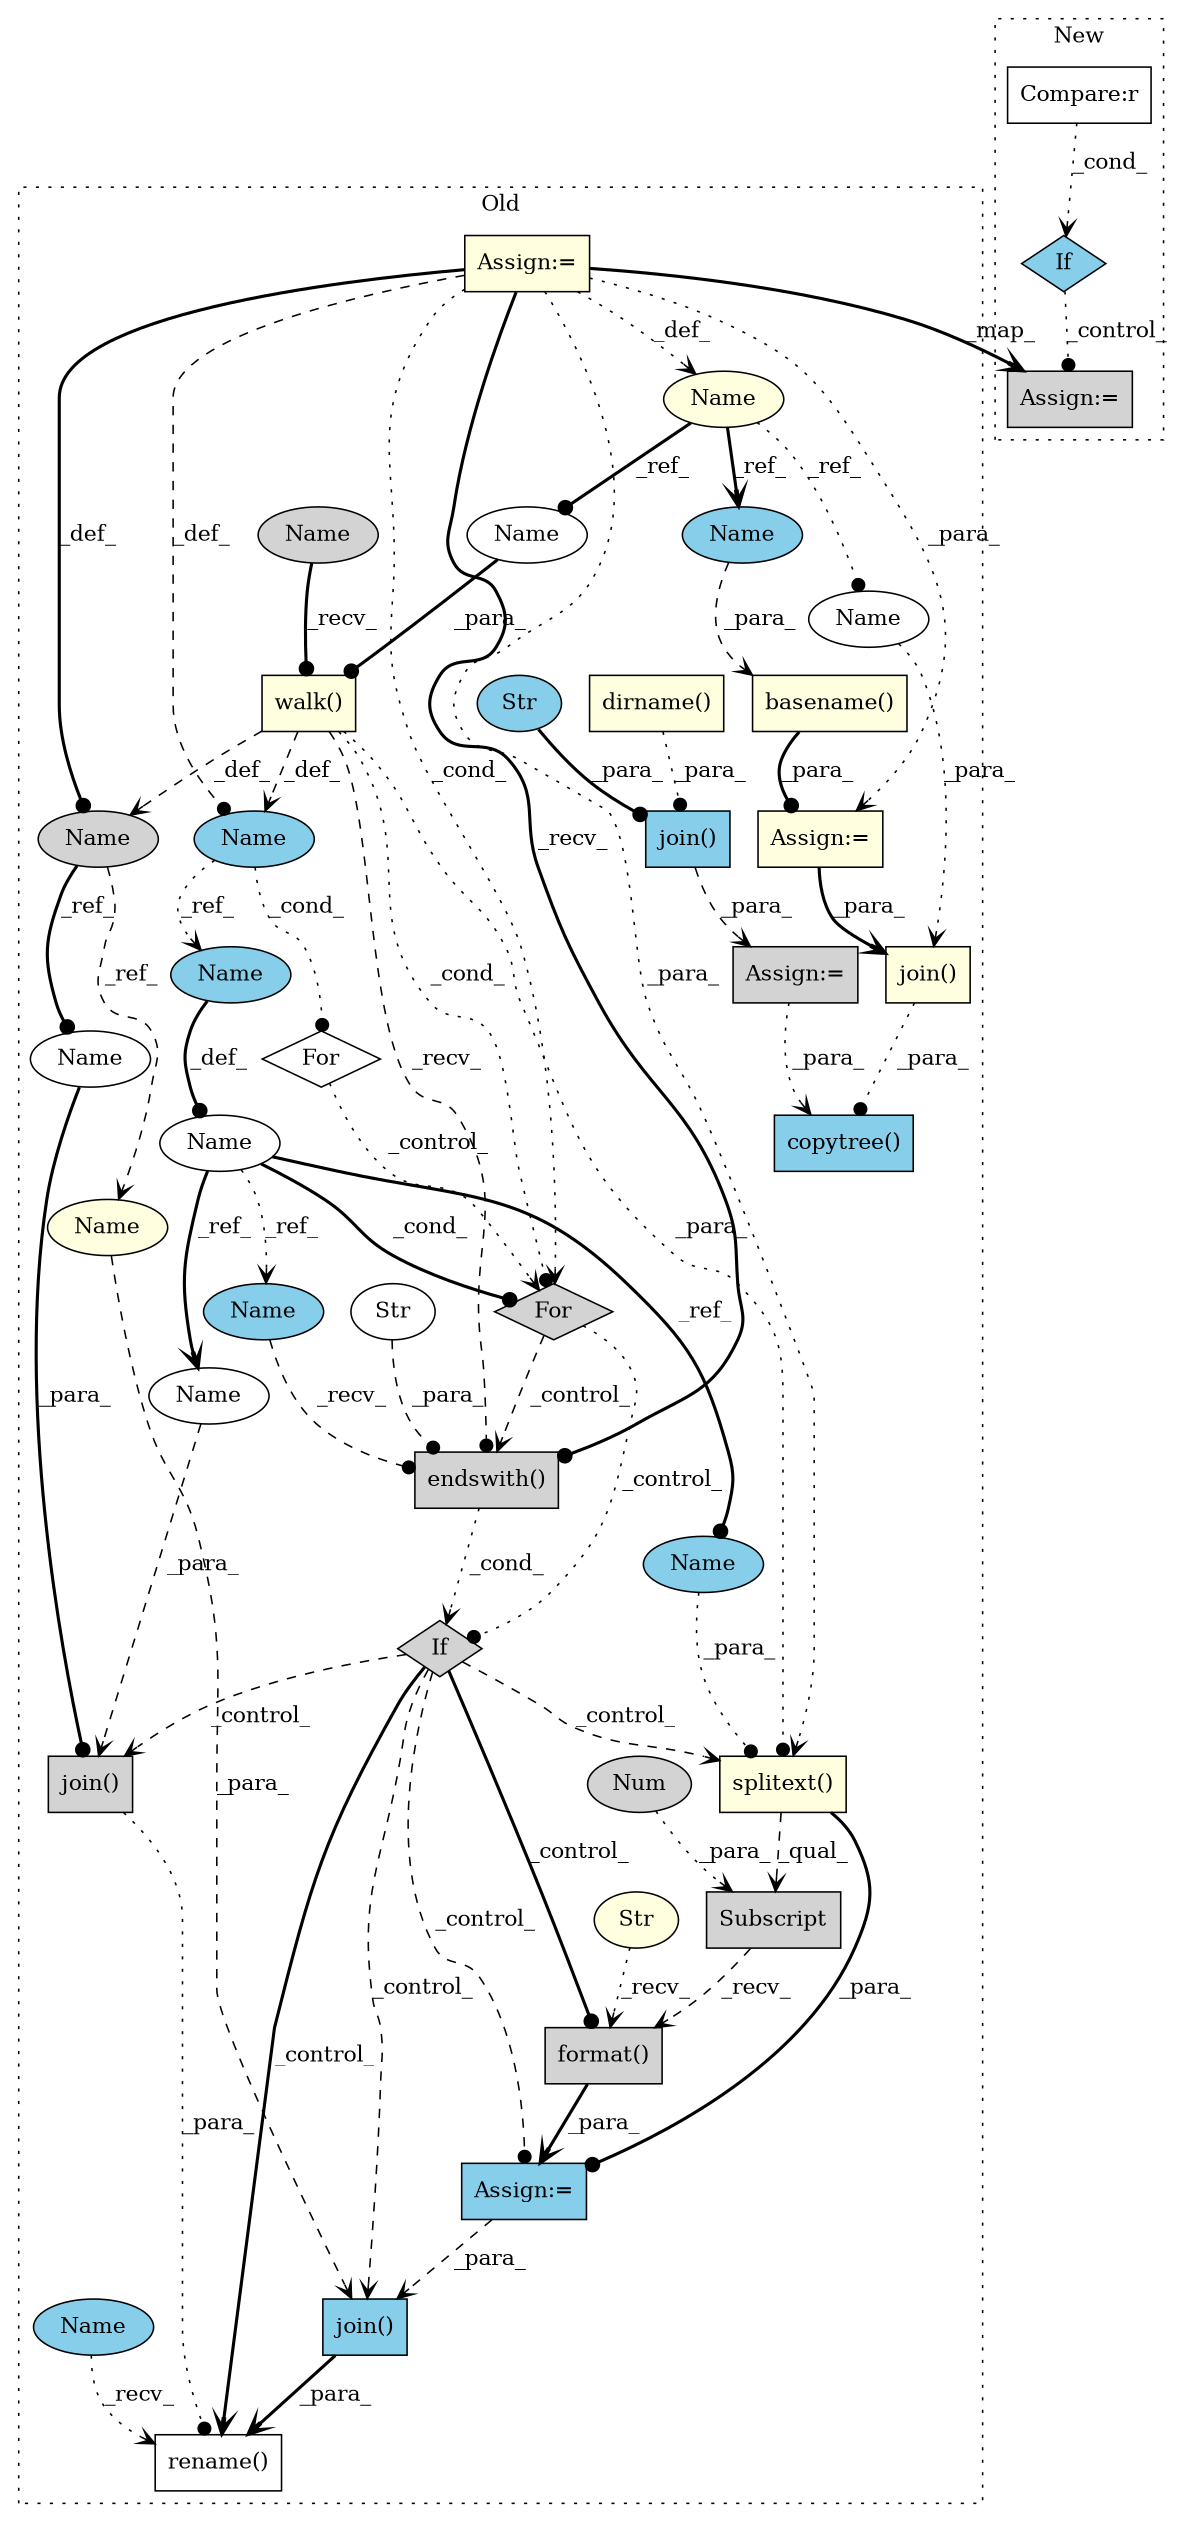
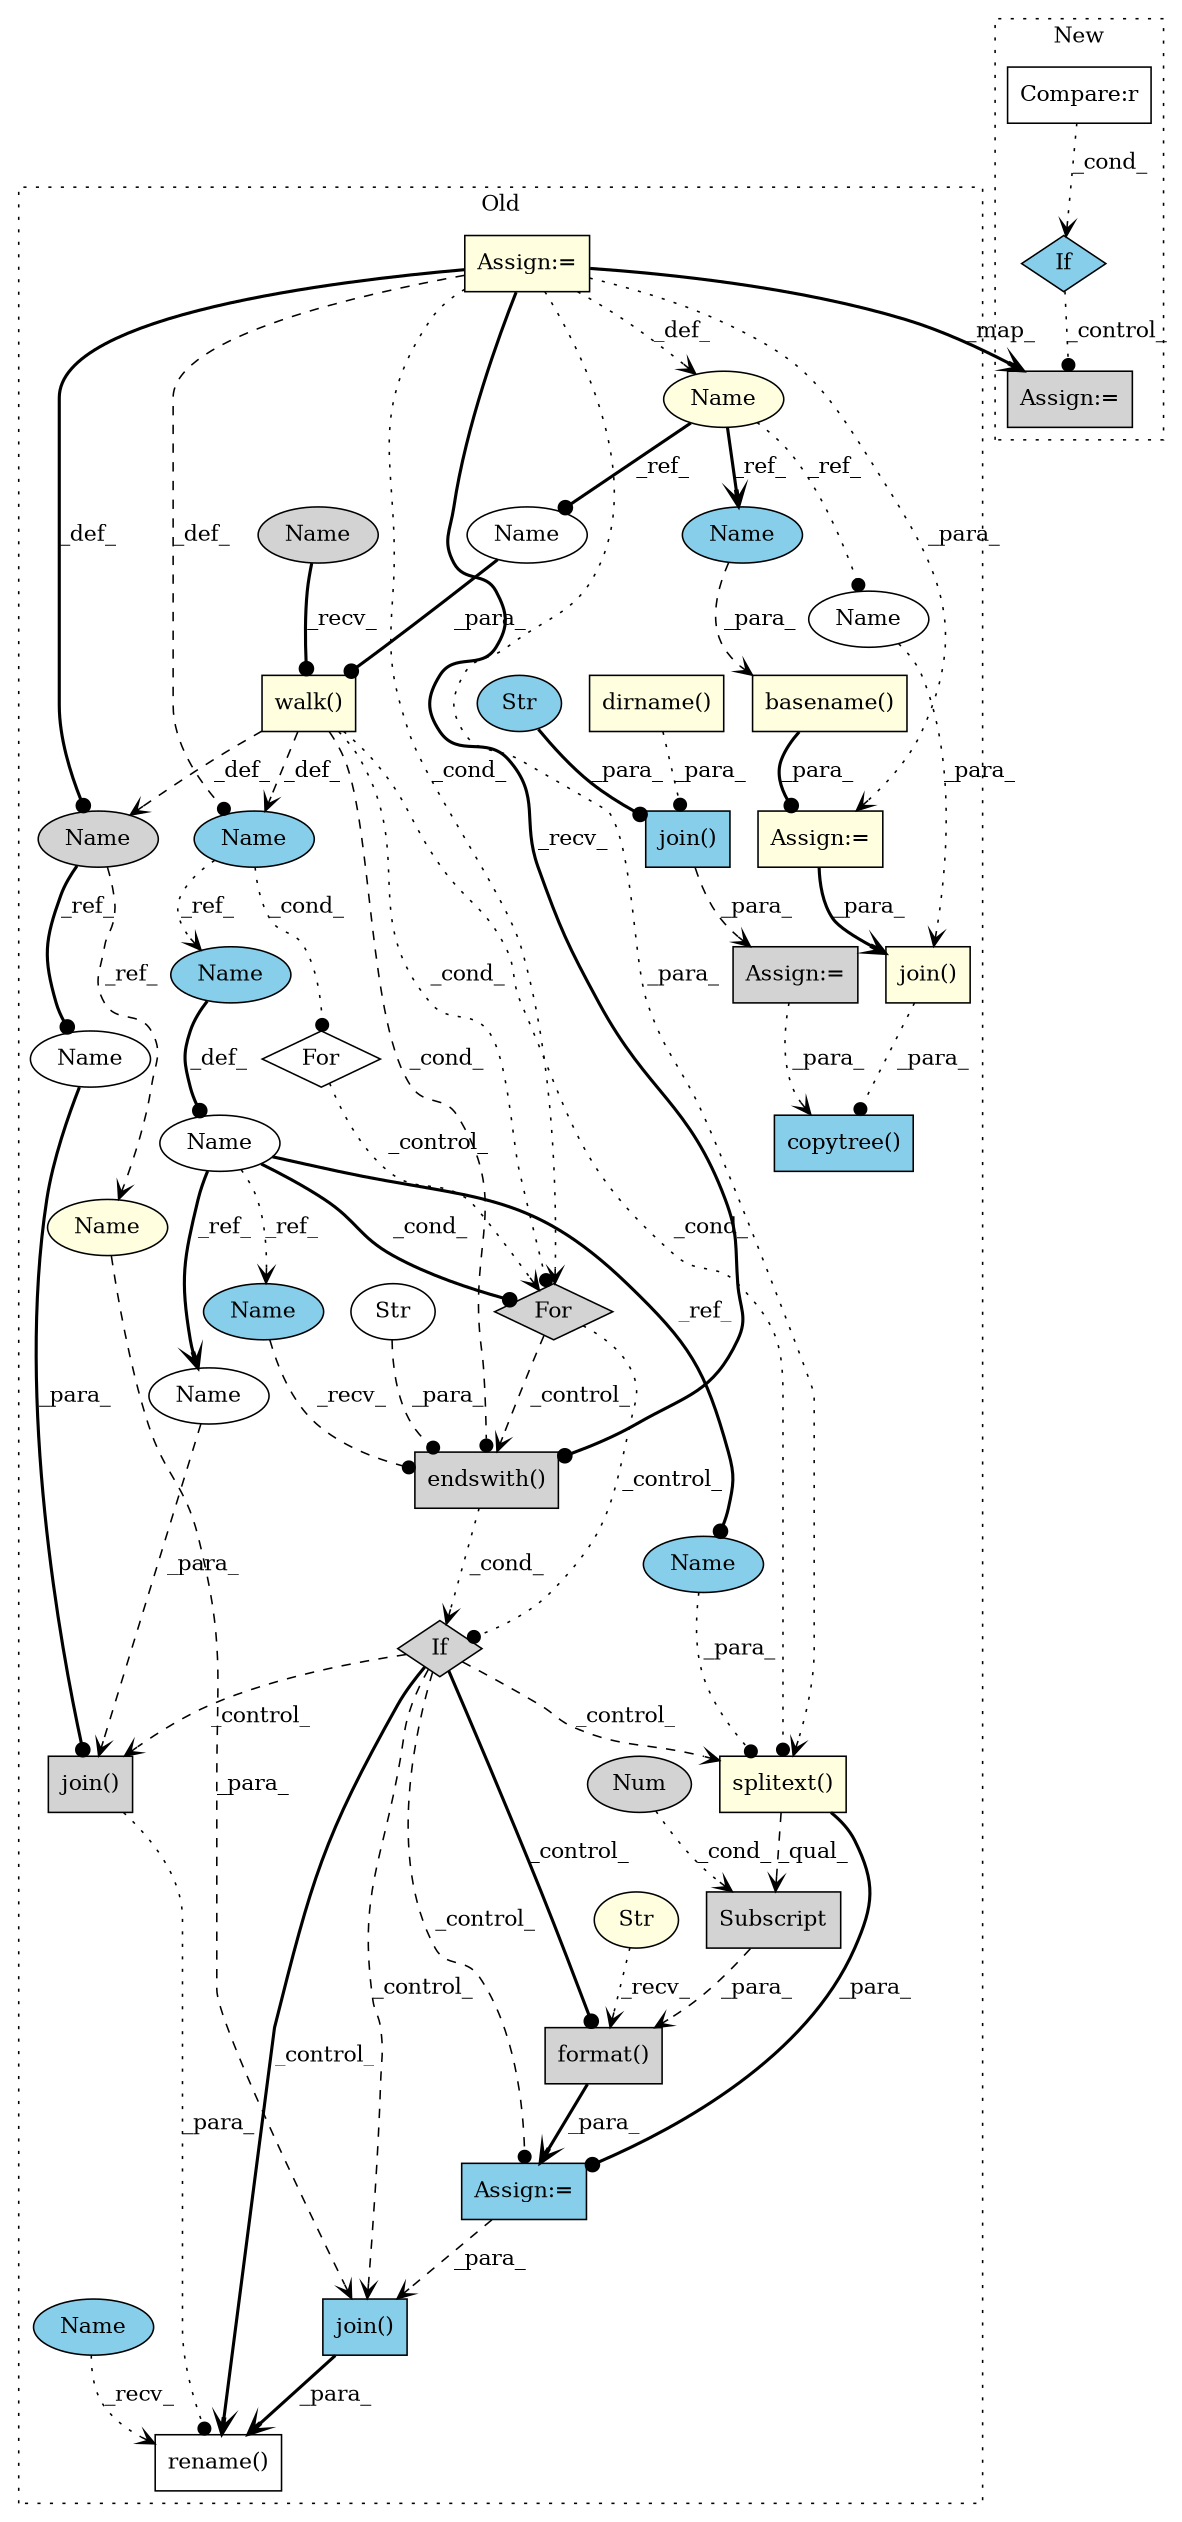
edge "walk()" -> "endswith()": label "_recv_" -> "_cond_"
edge "walk()" -> "splitext()": label "_para_" -> "_cond_"
edge "Num" -> "Subscript": label "_para_" -> "_cond_"
edge "Subscript" -> "format()": label "_recv_" -> "_para_"
